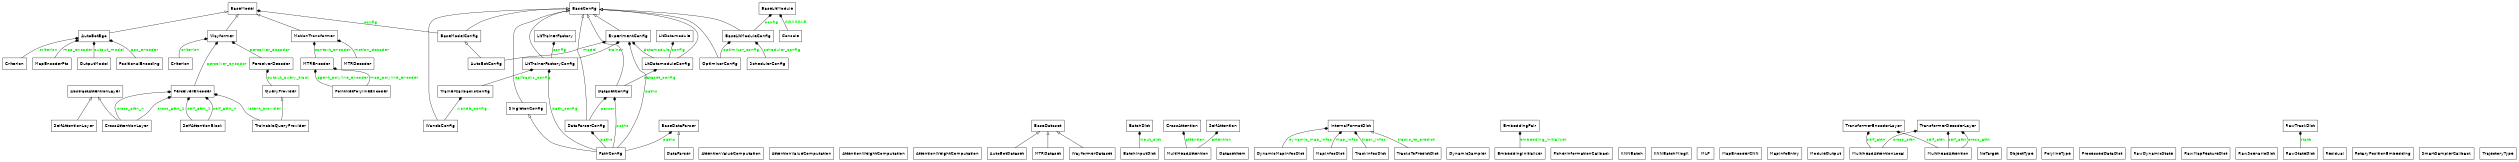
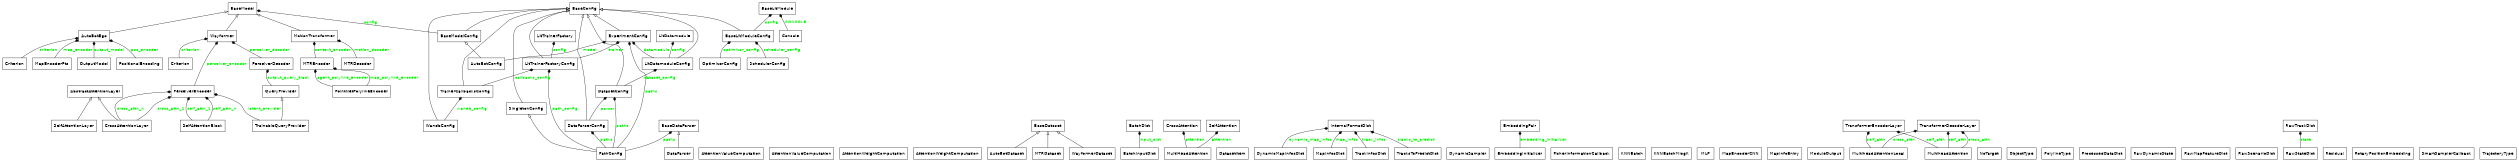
edge "OptimizerConfig" -> "BaseConfig": now "TrainerCallbacksConfig" -> "BaseConfig"
edge "TracksToPredictDict" -> "InternalFormatDict": arrowhead empty -> diamond
